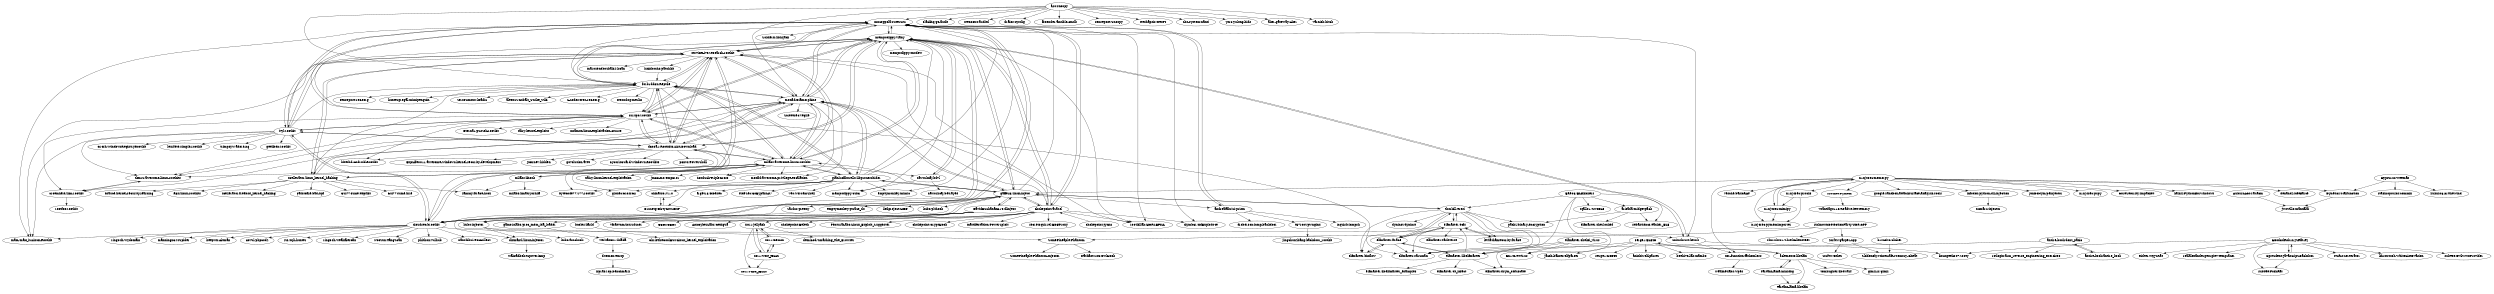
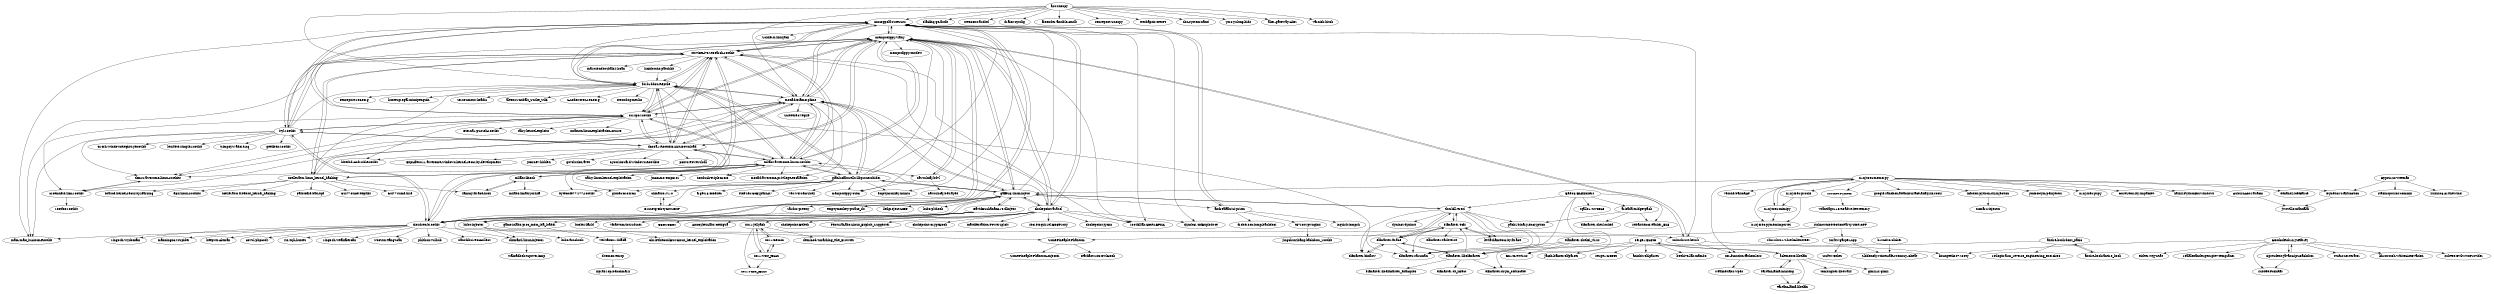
edge "ilammy/ftrace-hook" -> "milabs/khook": added
edge "chokepoint/Jynx2" -> "chokepoint/azazel": reversed
